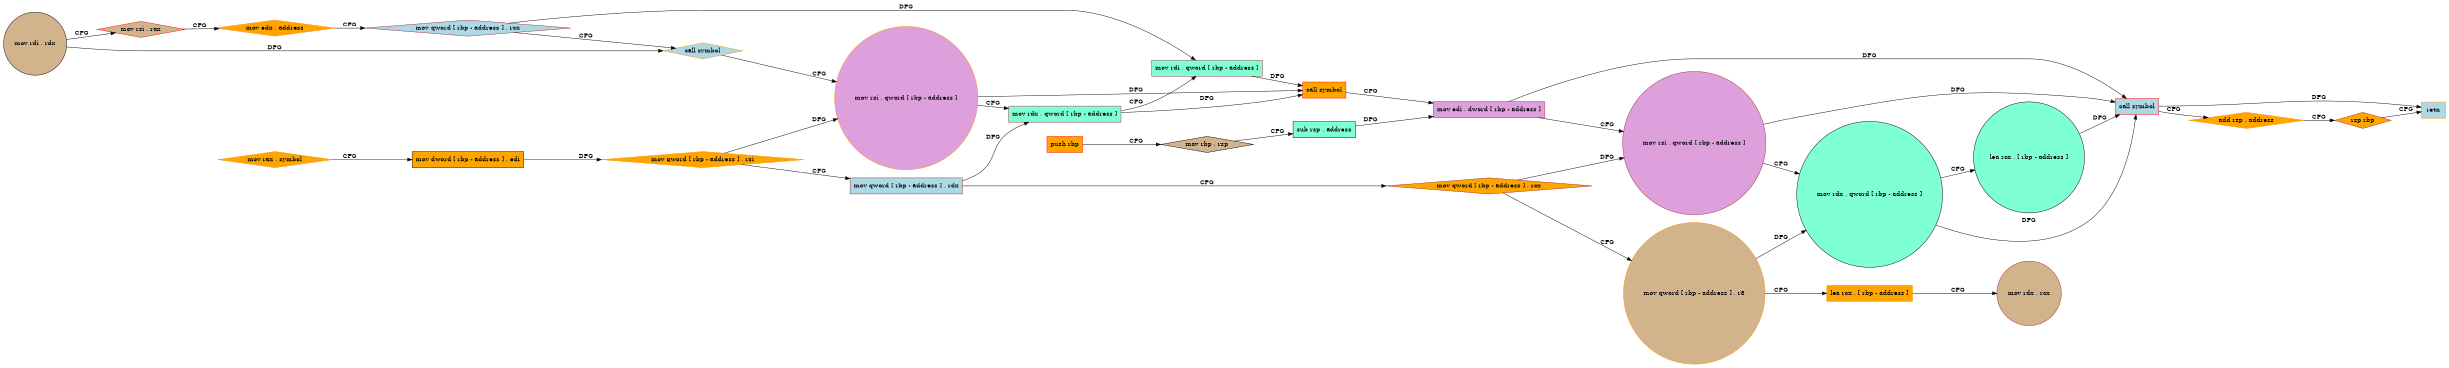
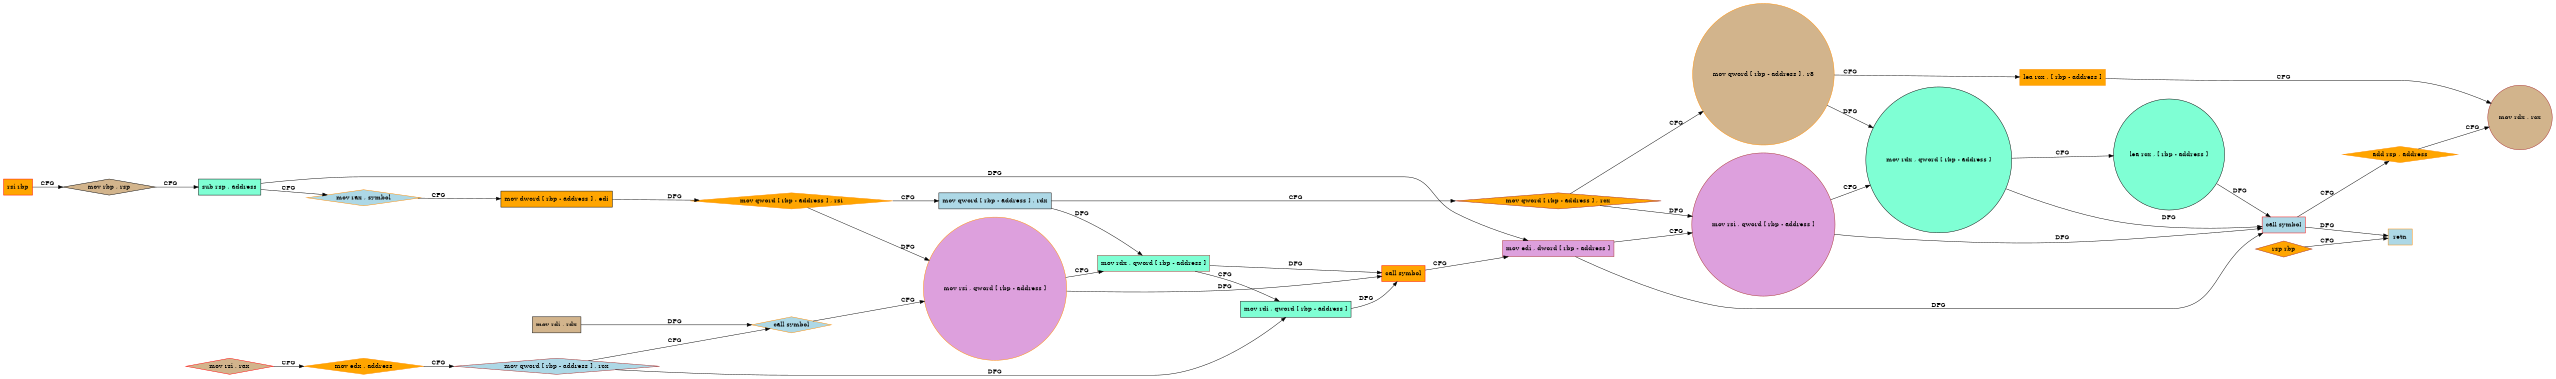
edge "mov rdi , rdx" -> "mov rsi , rax": removed, label "CFG"
node "mov rdi , rdx": shape circle -> box
node "mov rdi , qword [ rbp - address ]": color brown -> black
edge "add rsp , address" -> "rsp rbp": now "add rsp , address" -> "mov rdx , rcx"
node "push rbp": label "push rbp" -> "rsi rbp"
node "mov rax , symbol": fillcolor orange -> lightblue
node "mov qword [ rbp - address ] , rdx": color brown -> black
edge "sub rsp , address" -> "mov rax , symbol": added, label "CFG"
